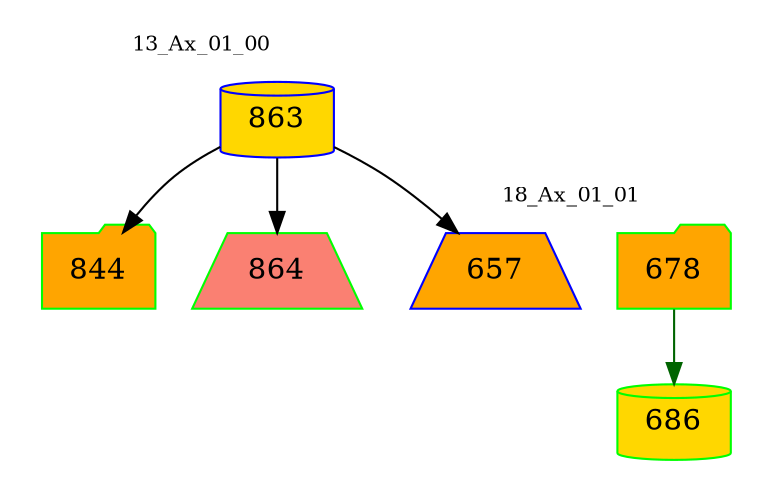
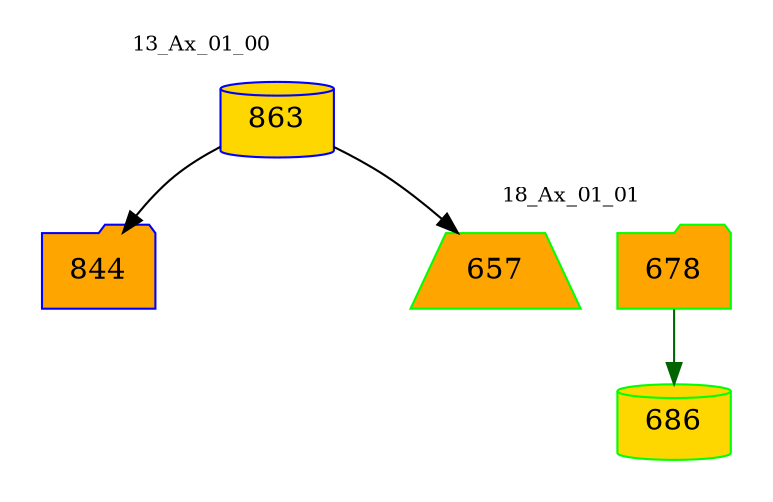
node "844": color green -> blue
node "864": removed
node "657": color blue -> green
